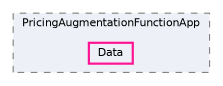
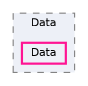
cluster "PricingAugmentationFunctionApp": label "PricingAugmentationFunctionApp" -> "Data"
